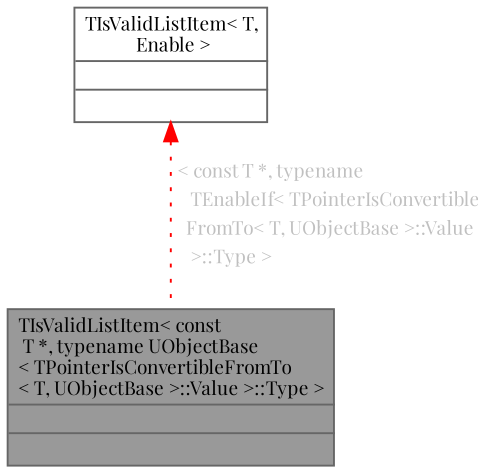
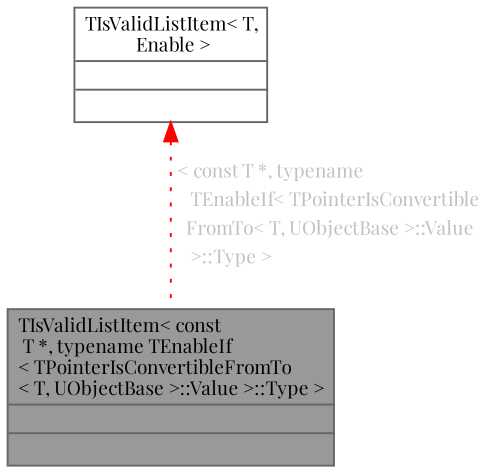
node "TIsValidListItem< const": text "T *, typename UObjectBase" -> "T *, typename TEnableIf"
